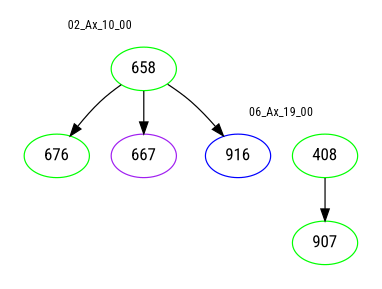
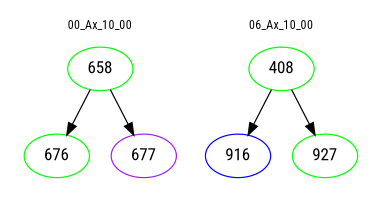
cluster "02_Ax_10_00": label "02_Ax_10_00" -> "00_Ax_10_00"
edge "658" -> "916": now "408" -> "916"
cluster "06_Ax_19_00": label "06_Ax_19_00" -> "06_Ax_10_00"
node "667": label "667" -> "677"
node "907": label "907" -> "927"
